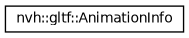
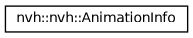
node "nvh::gltf::AnimationInfo": label "nvh::gltf::AnimationInfo" -> "nvh::nvh::AnimationInfo"
